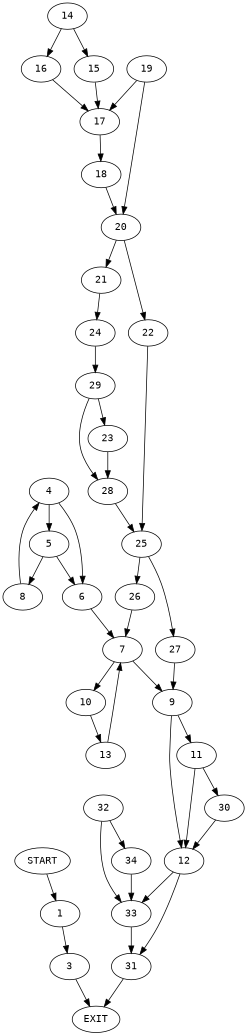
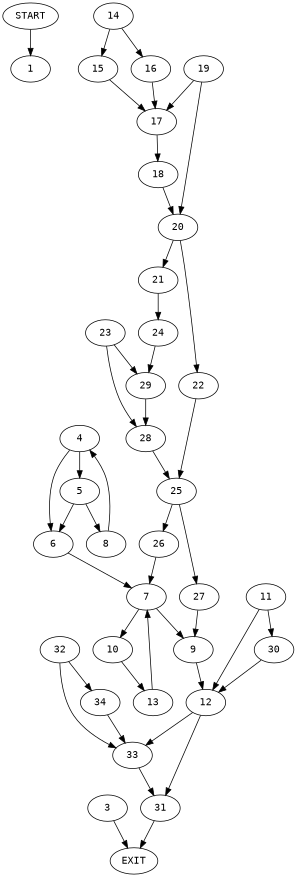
edge "29" -> "23": reversed
edge "9" -> "11": removed
edge "1" -> "3": removed
